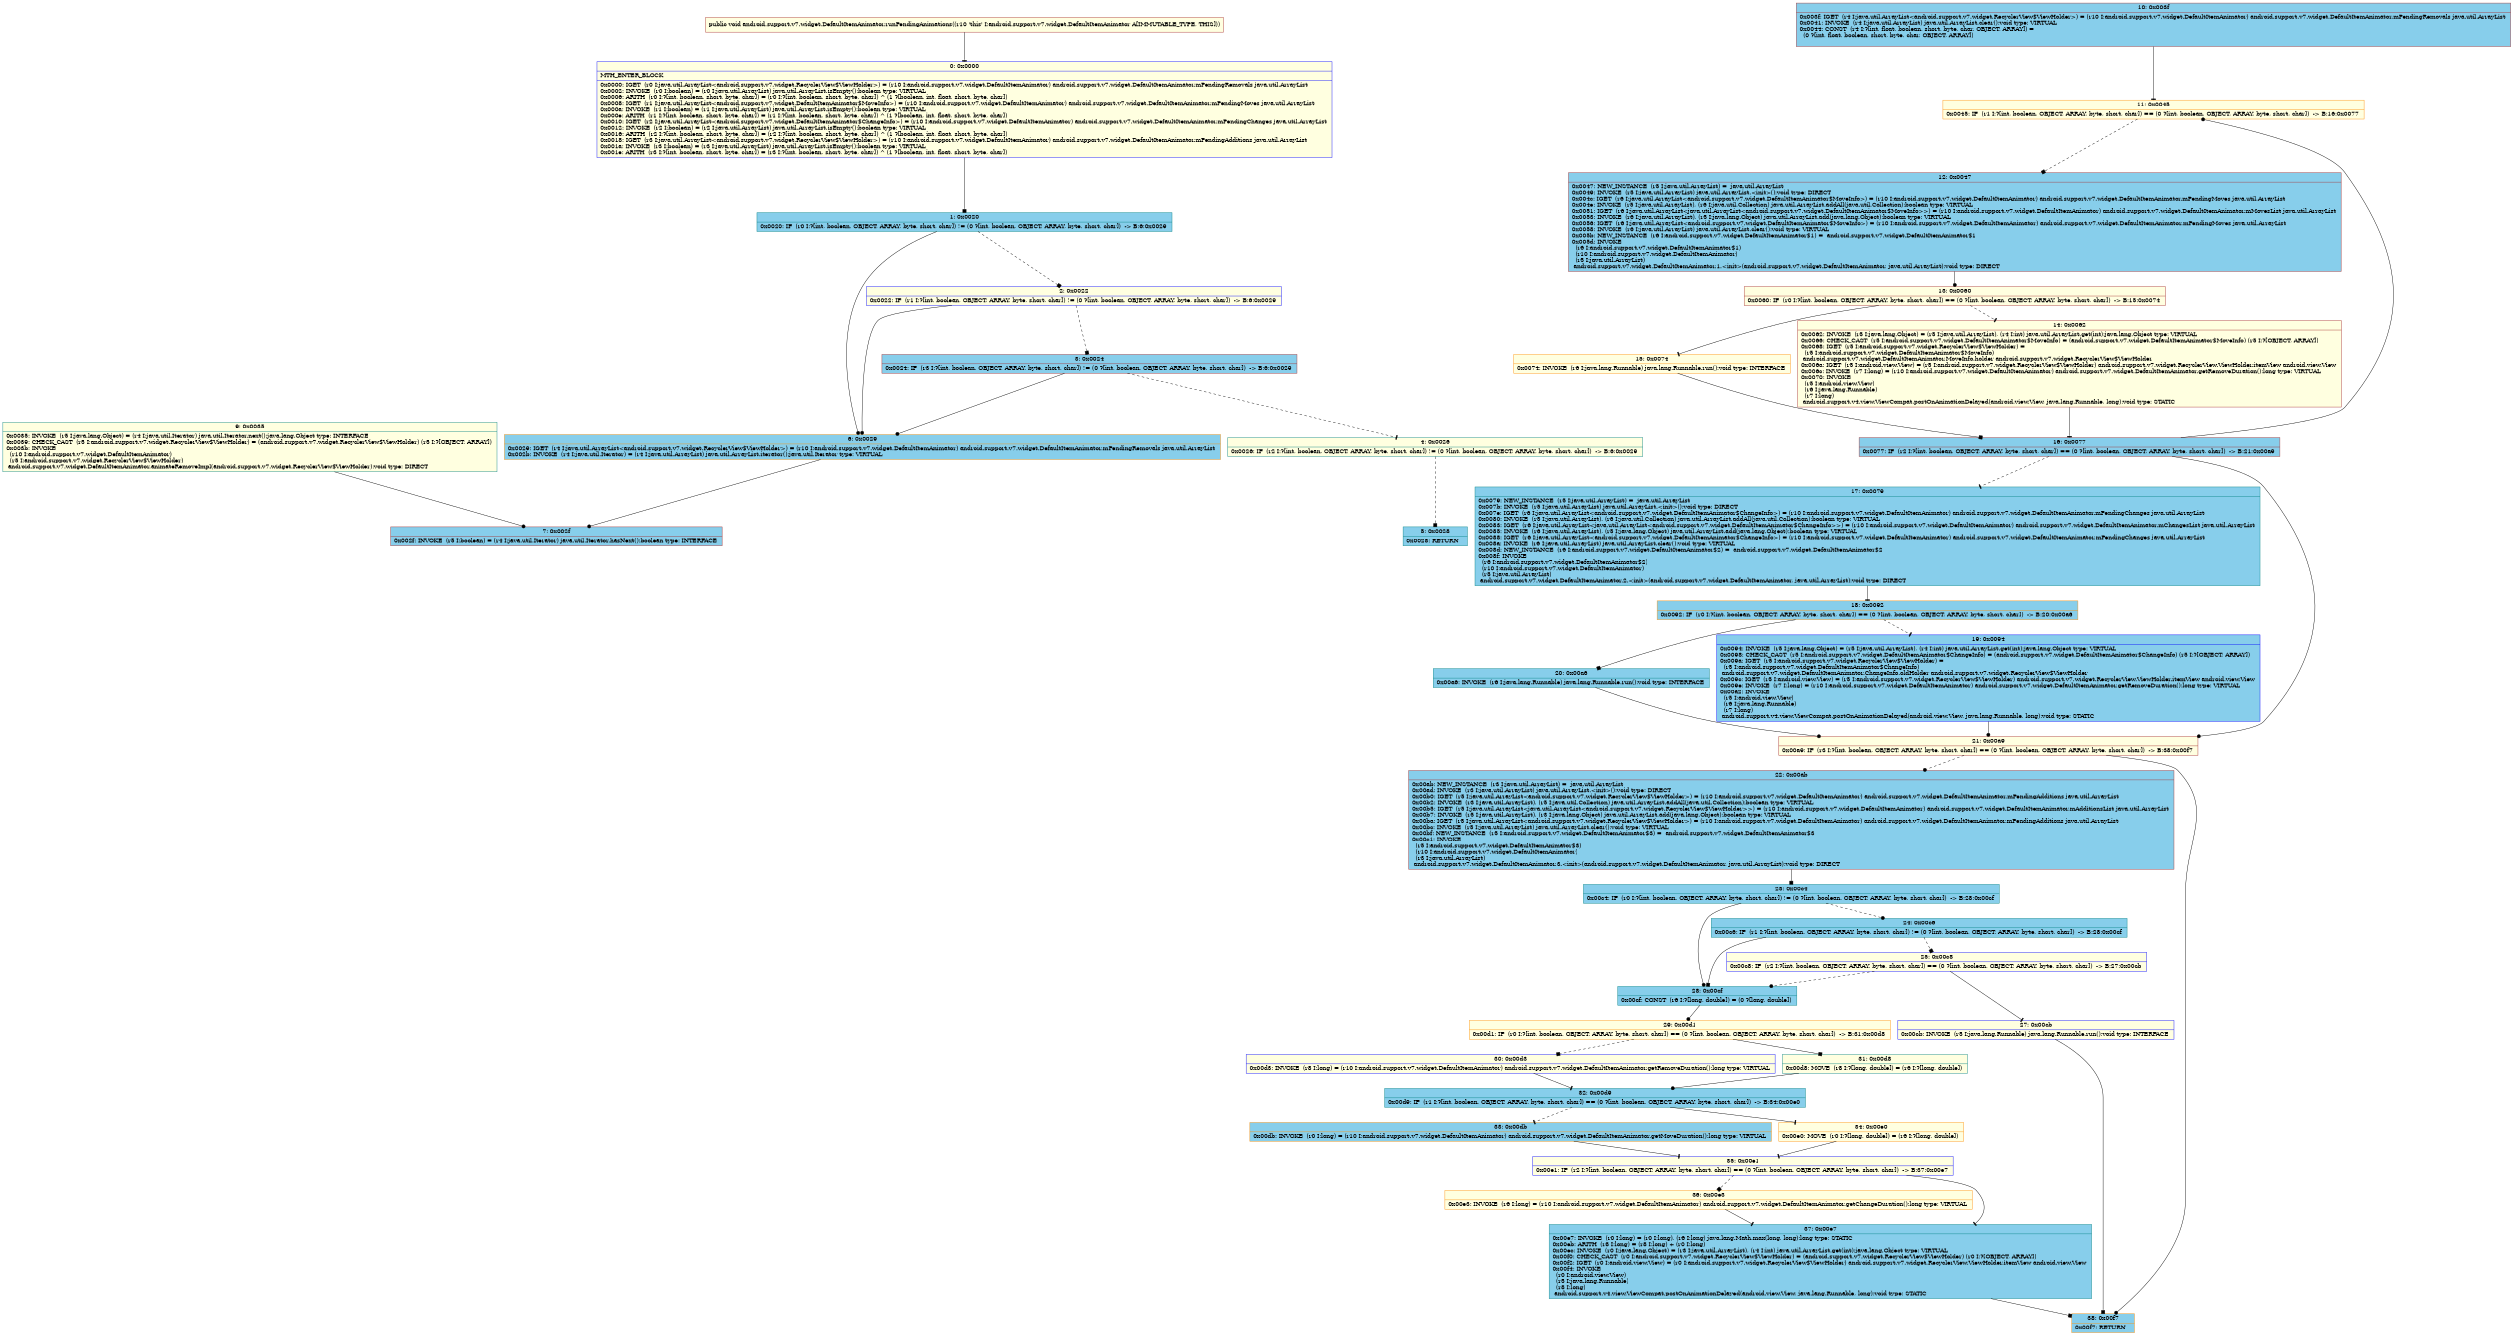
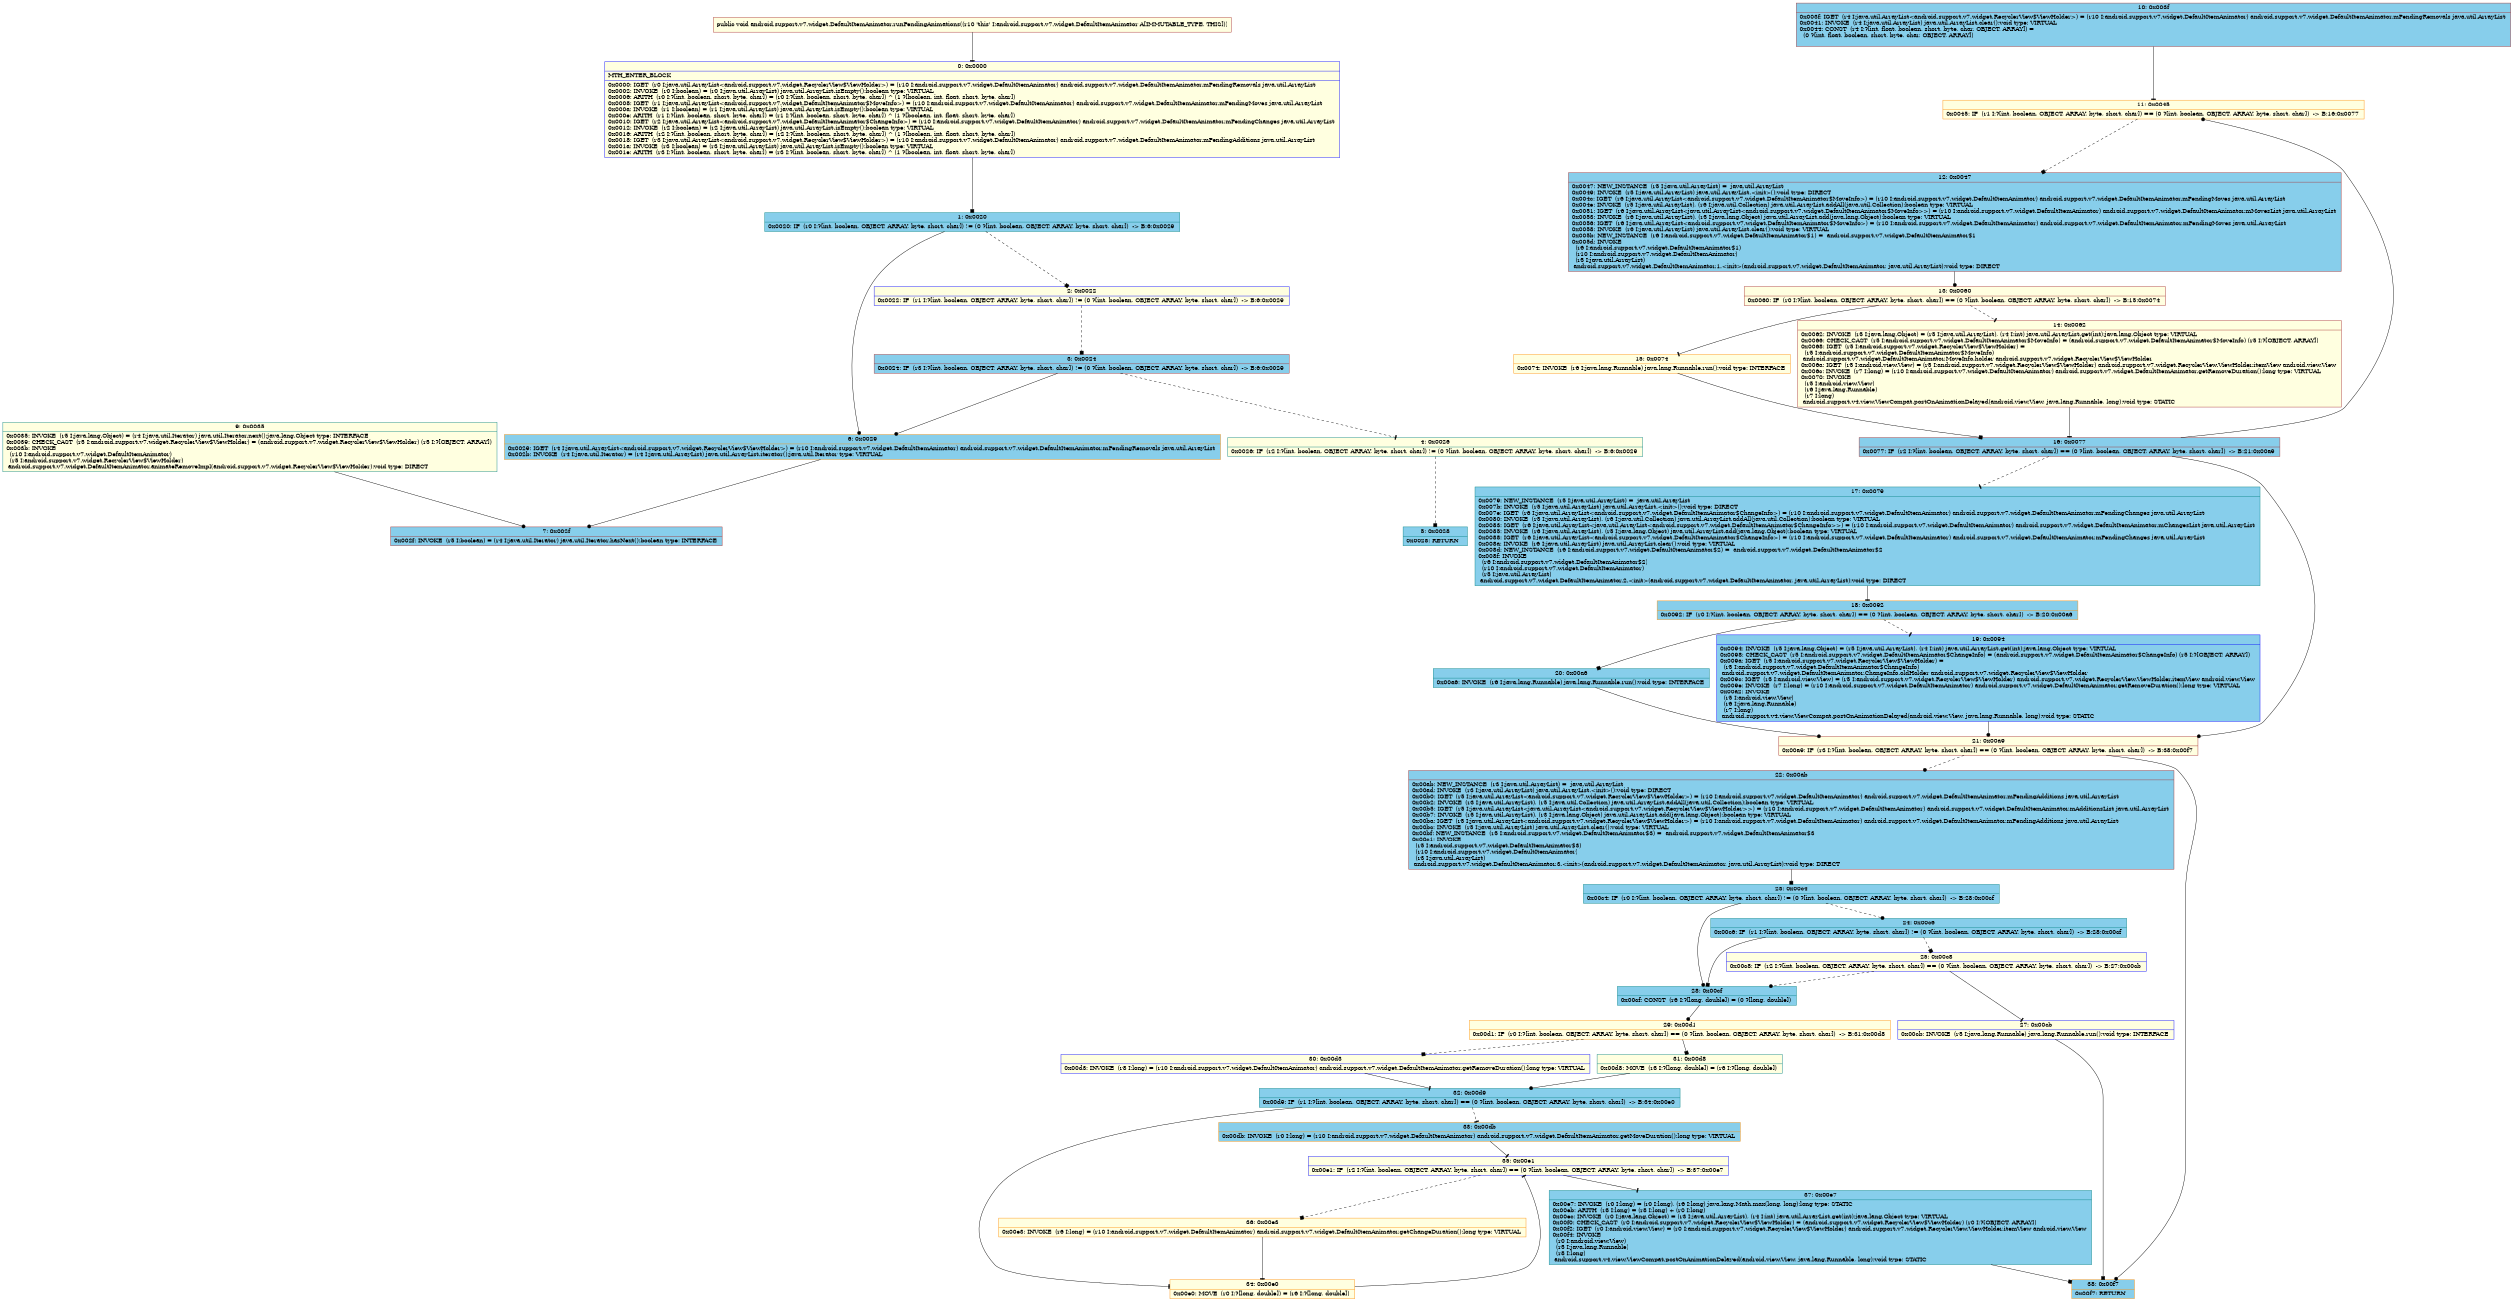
edge "2: 0x0022" -> "6: 0x0029": removed
edge "36: 0x00e3" -> "37: 0x00e7": now "36: 0x00e3" -> "34: 0x00e0"
